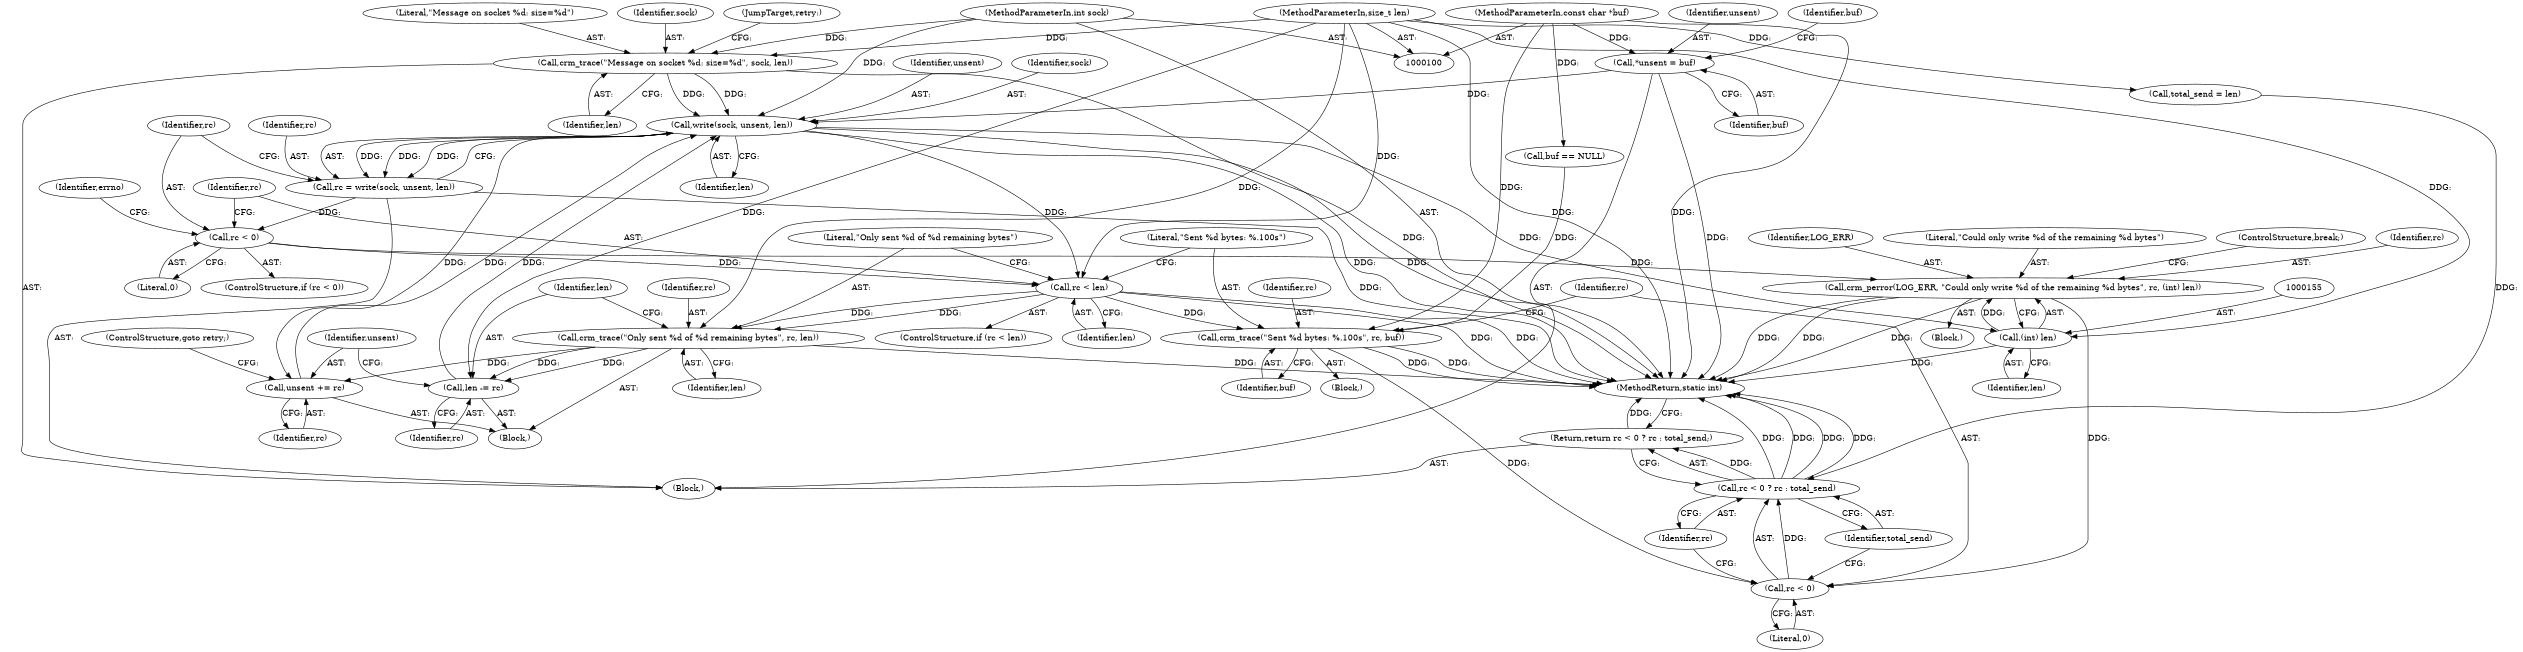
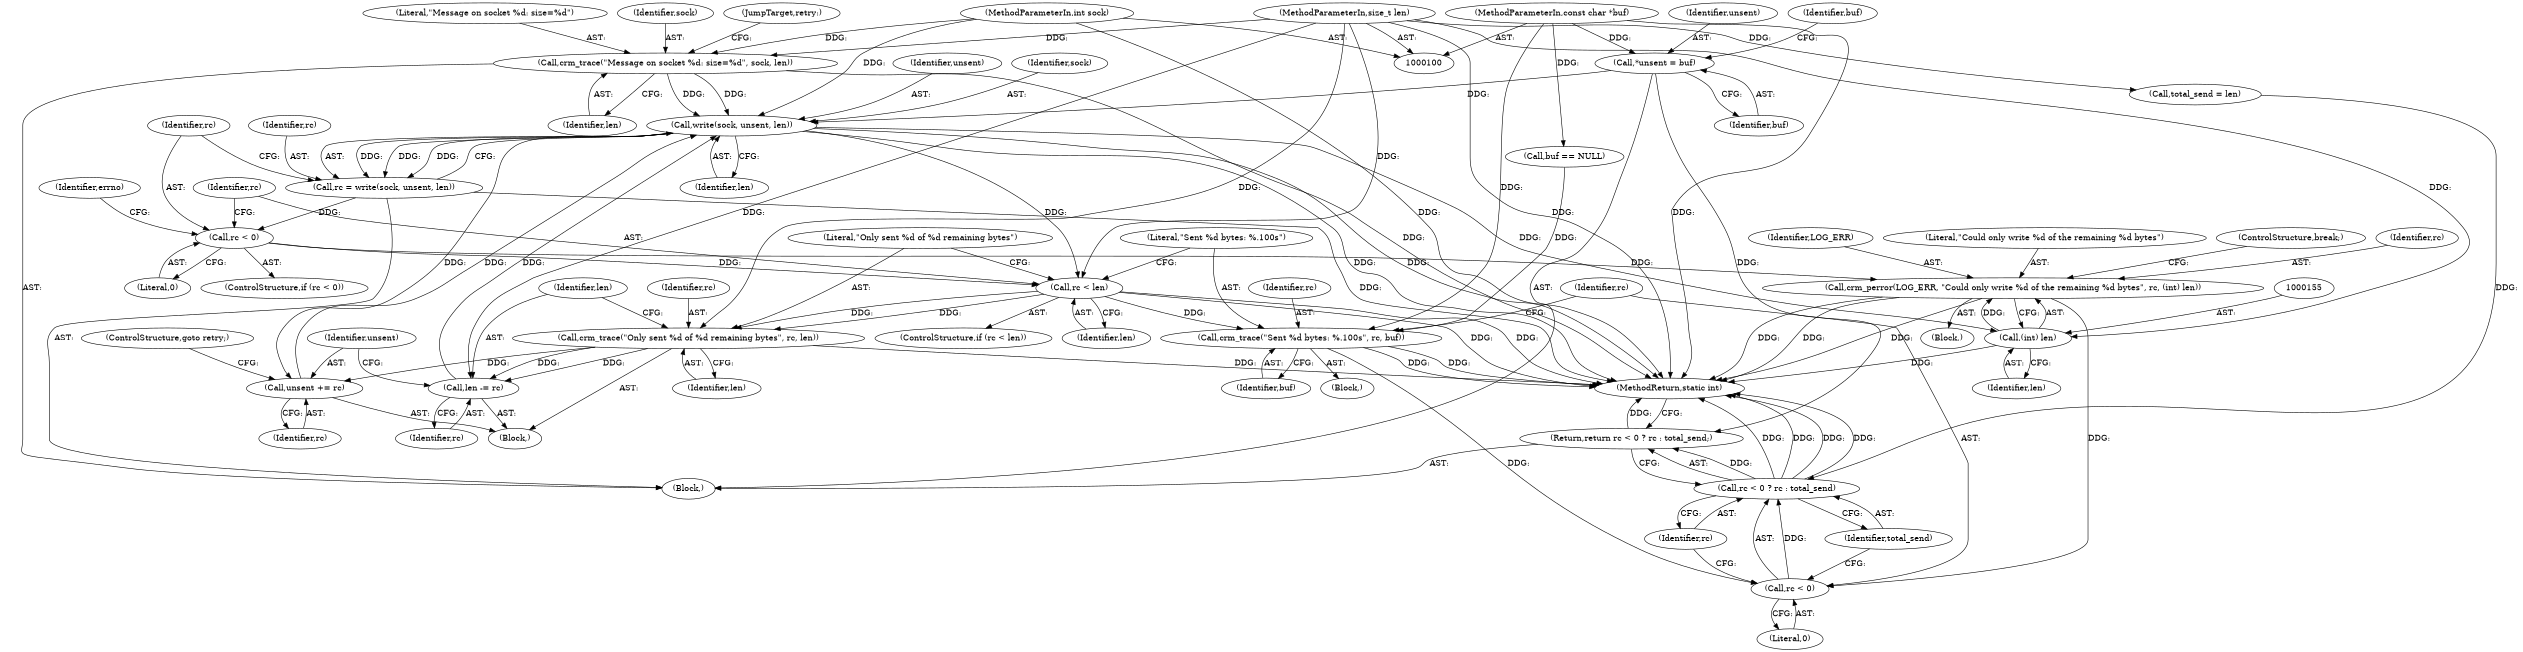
edge "(MethodParameterIn,int sock)" -> "(MethodReturn,static int)": label "AST: " -> "DDG: "
edge "(Call,*unsent = buf)" -> "(MethodReturn,static int)": now "(Call,*unsent = buf)" -> "(Return,return rc < 0 ? rc : total_send;)"
